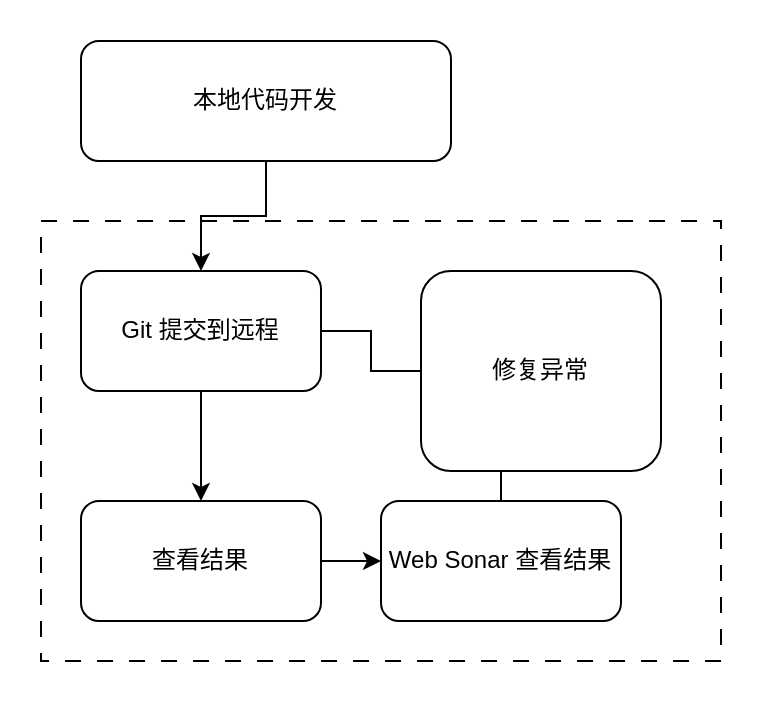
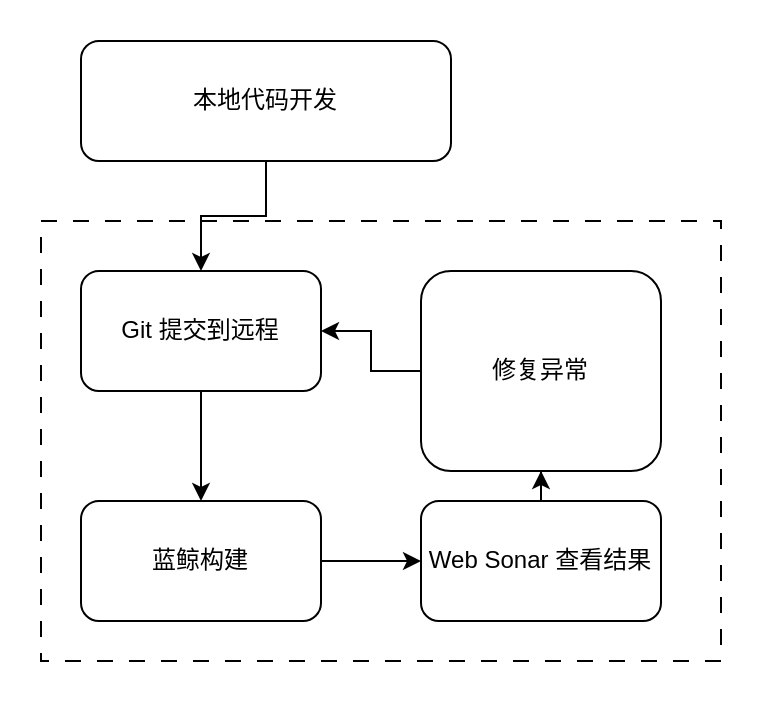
edge "Git 提交到远程" -- "修复异常": arrowhead none -> classic
node "查看结果": label "查看结果" -> "蓝鲸构建"
node "Web Sonar 查看结果": moved (501, 561) -> (541, 561)
